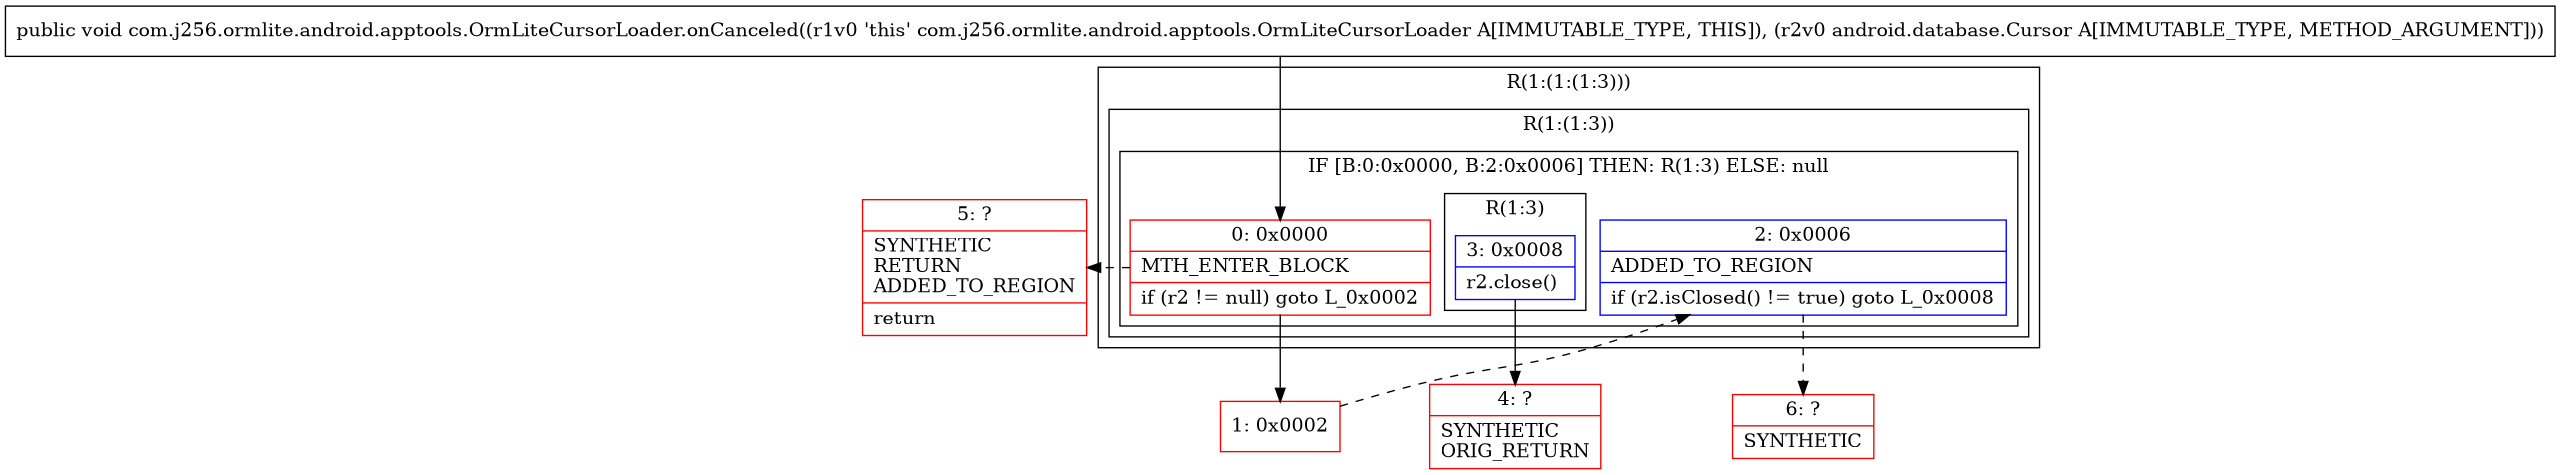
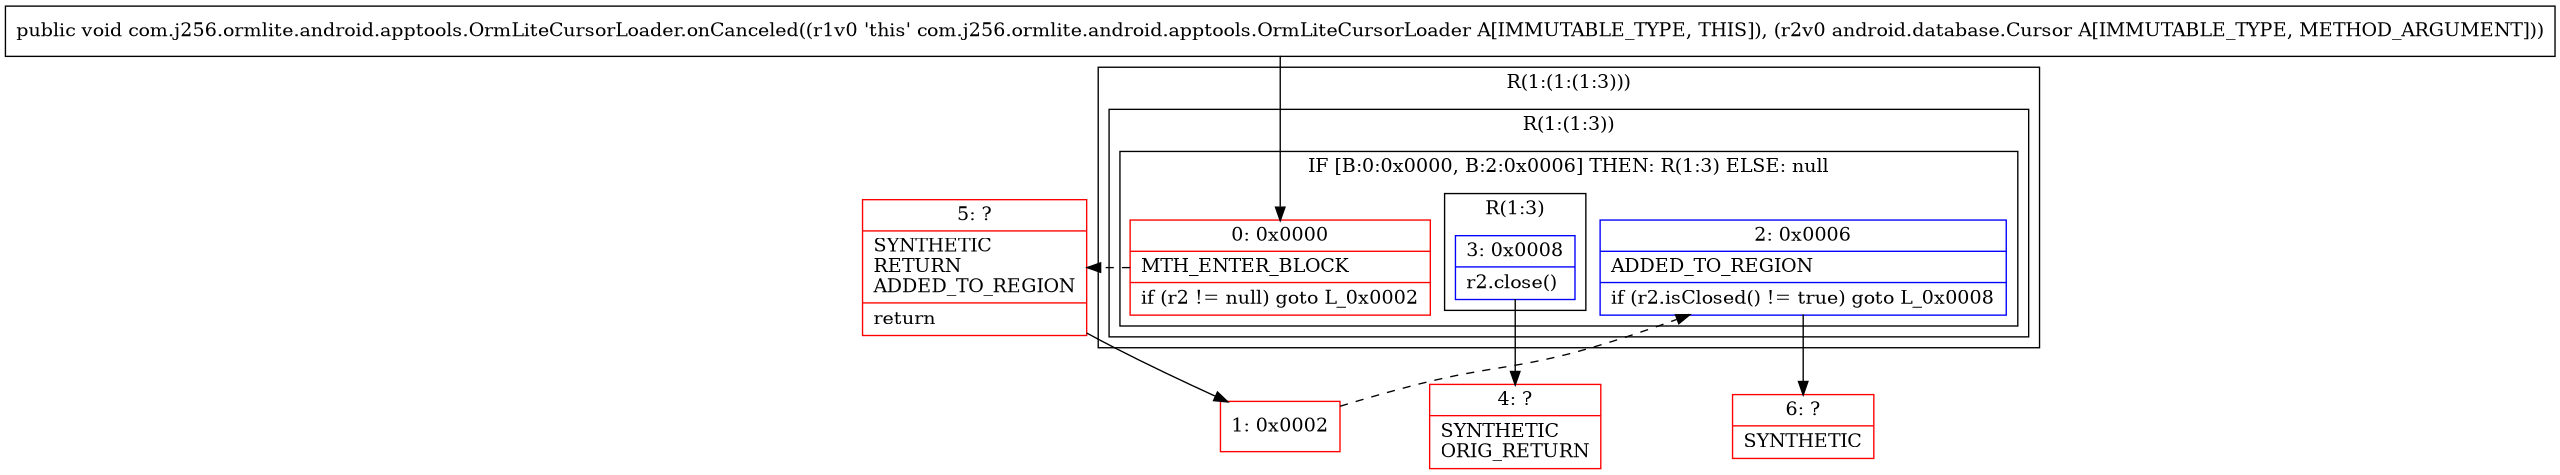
edge "2: 0x0006" -> "6: ?": style dashed -> solid
edge "0: 0x0000" -> "1: 0x0002": now "5: ?" -> "1: 0x0002"
